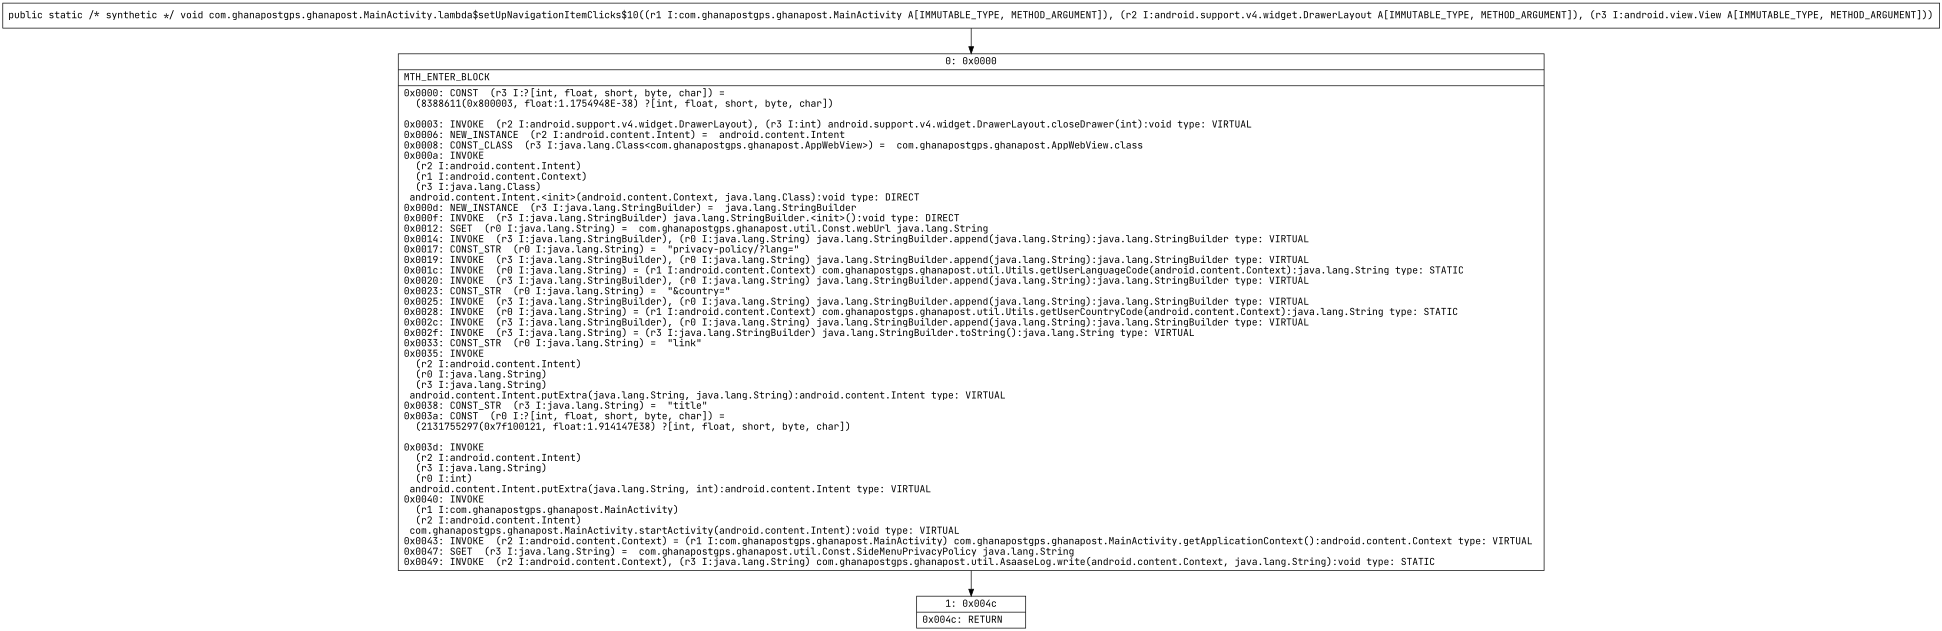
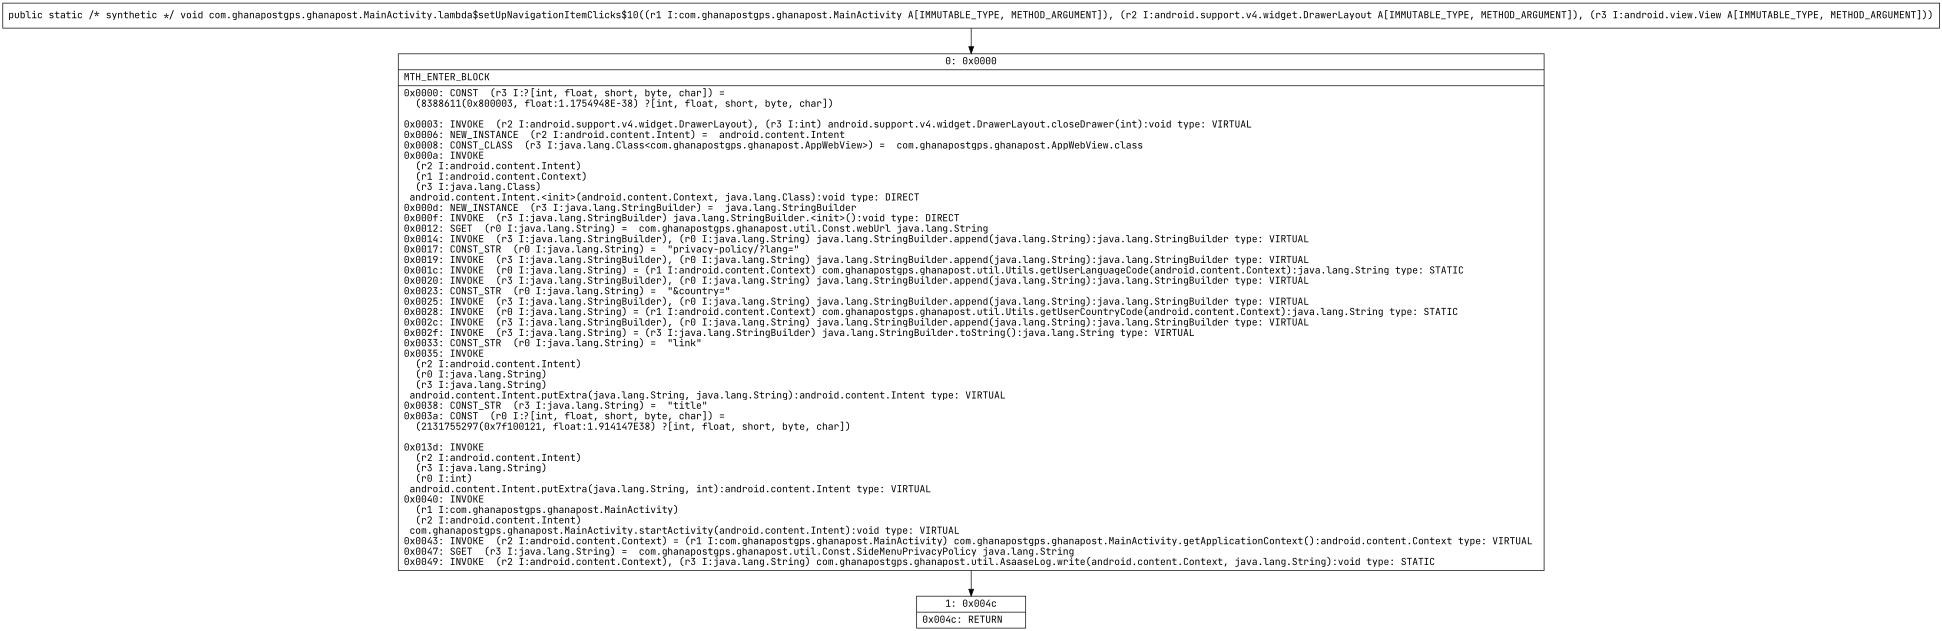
node "0: 0x0000": text "0x003d: INVOKE" -> "0x013d: INVOKE"
